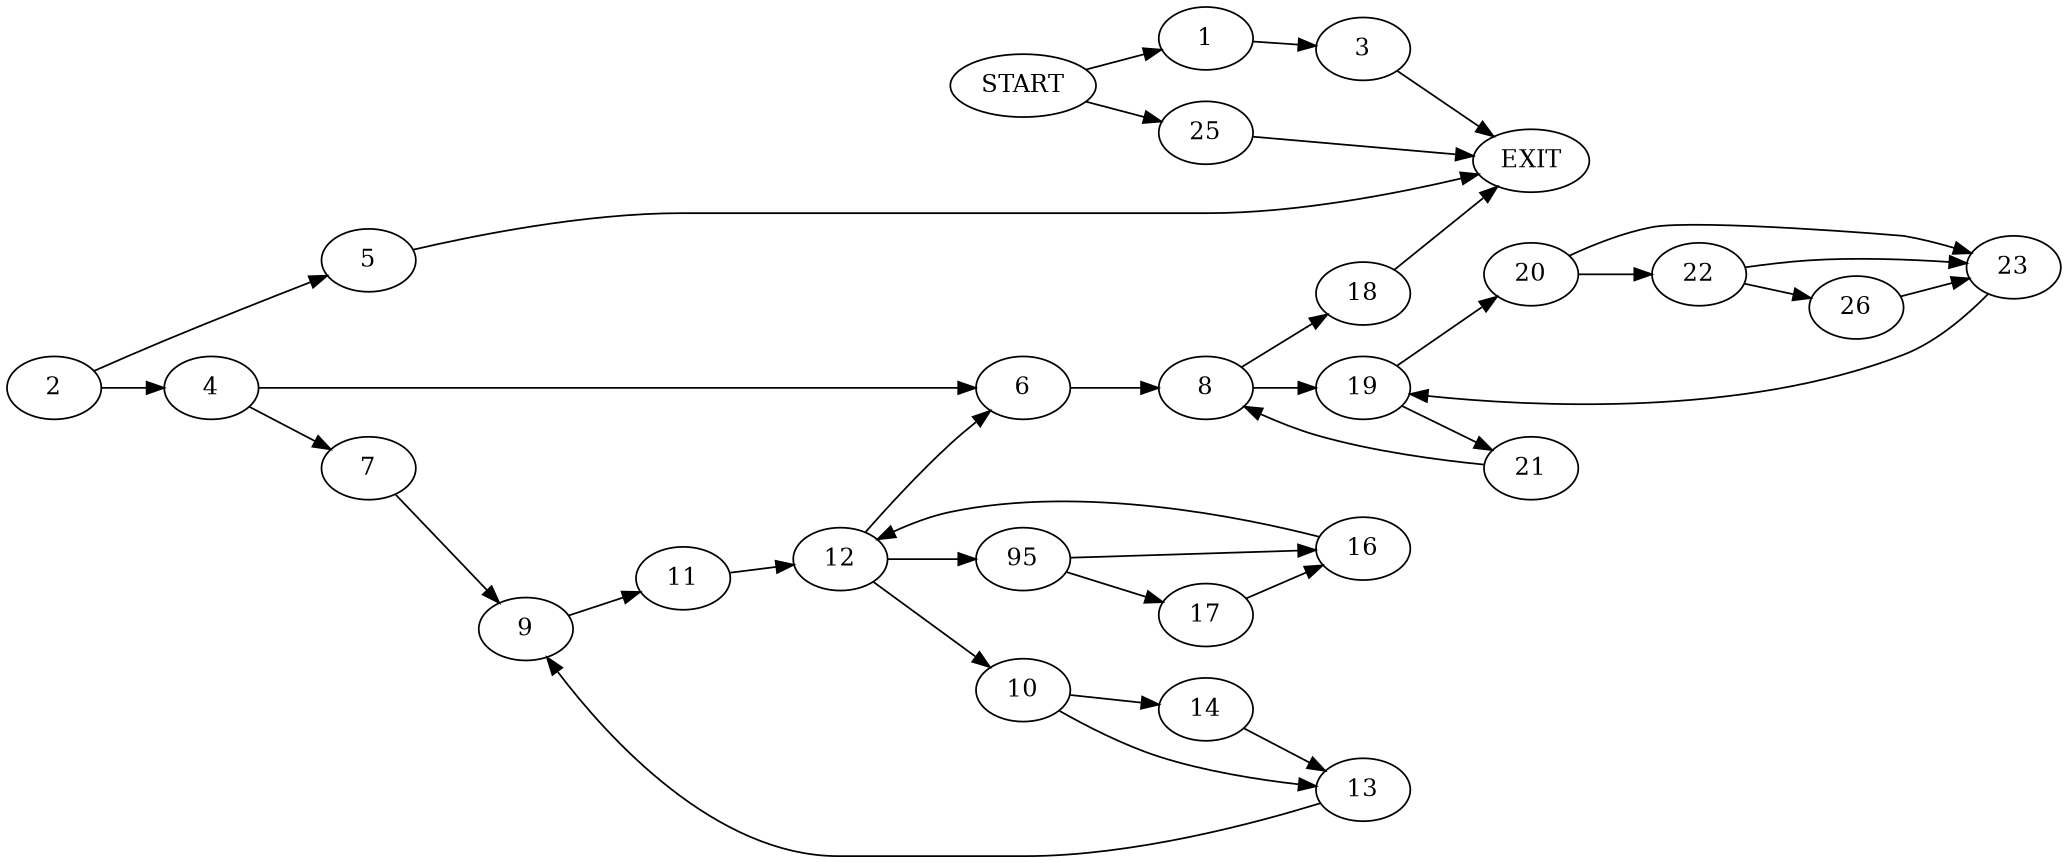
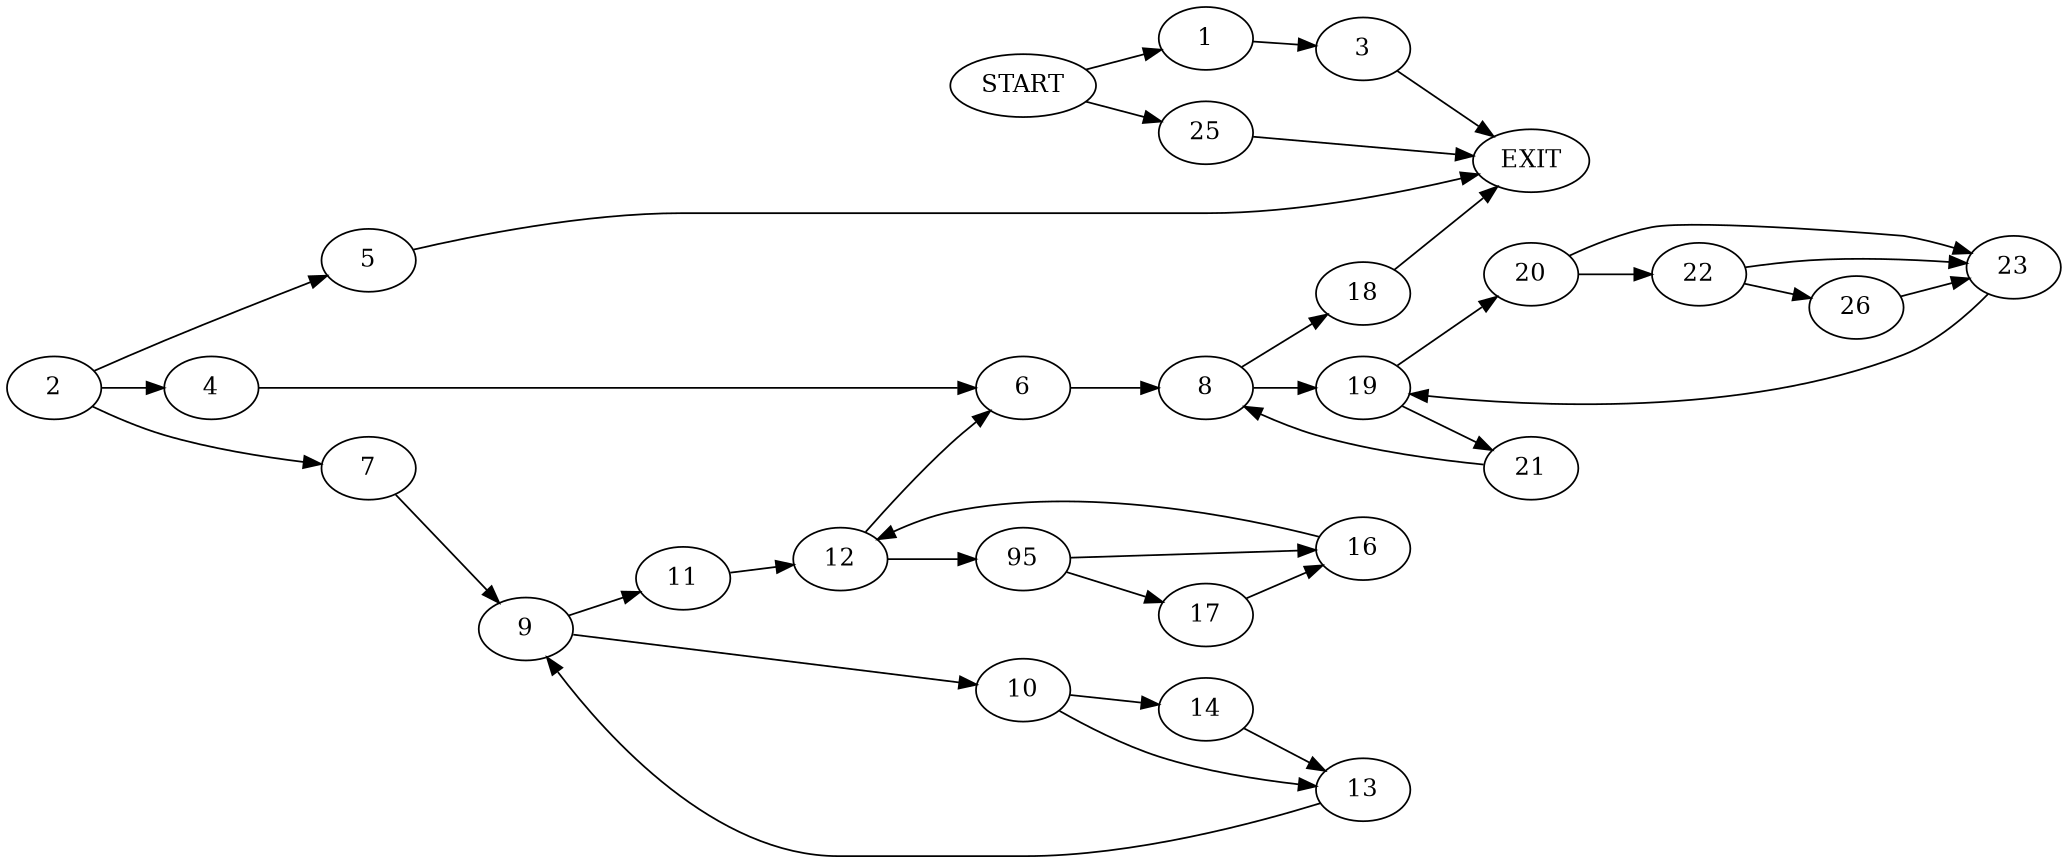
edge "4" -> "7": now "2" -> "7"
edge "12" -> "10": now "9" -> "10"
